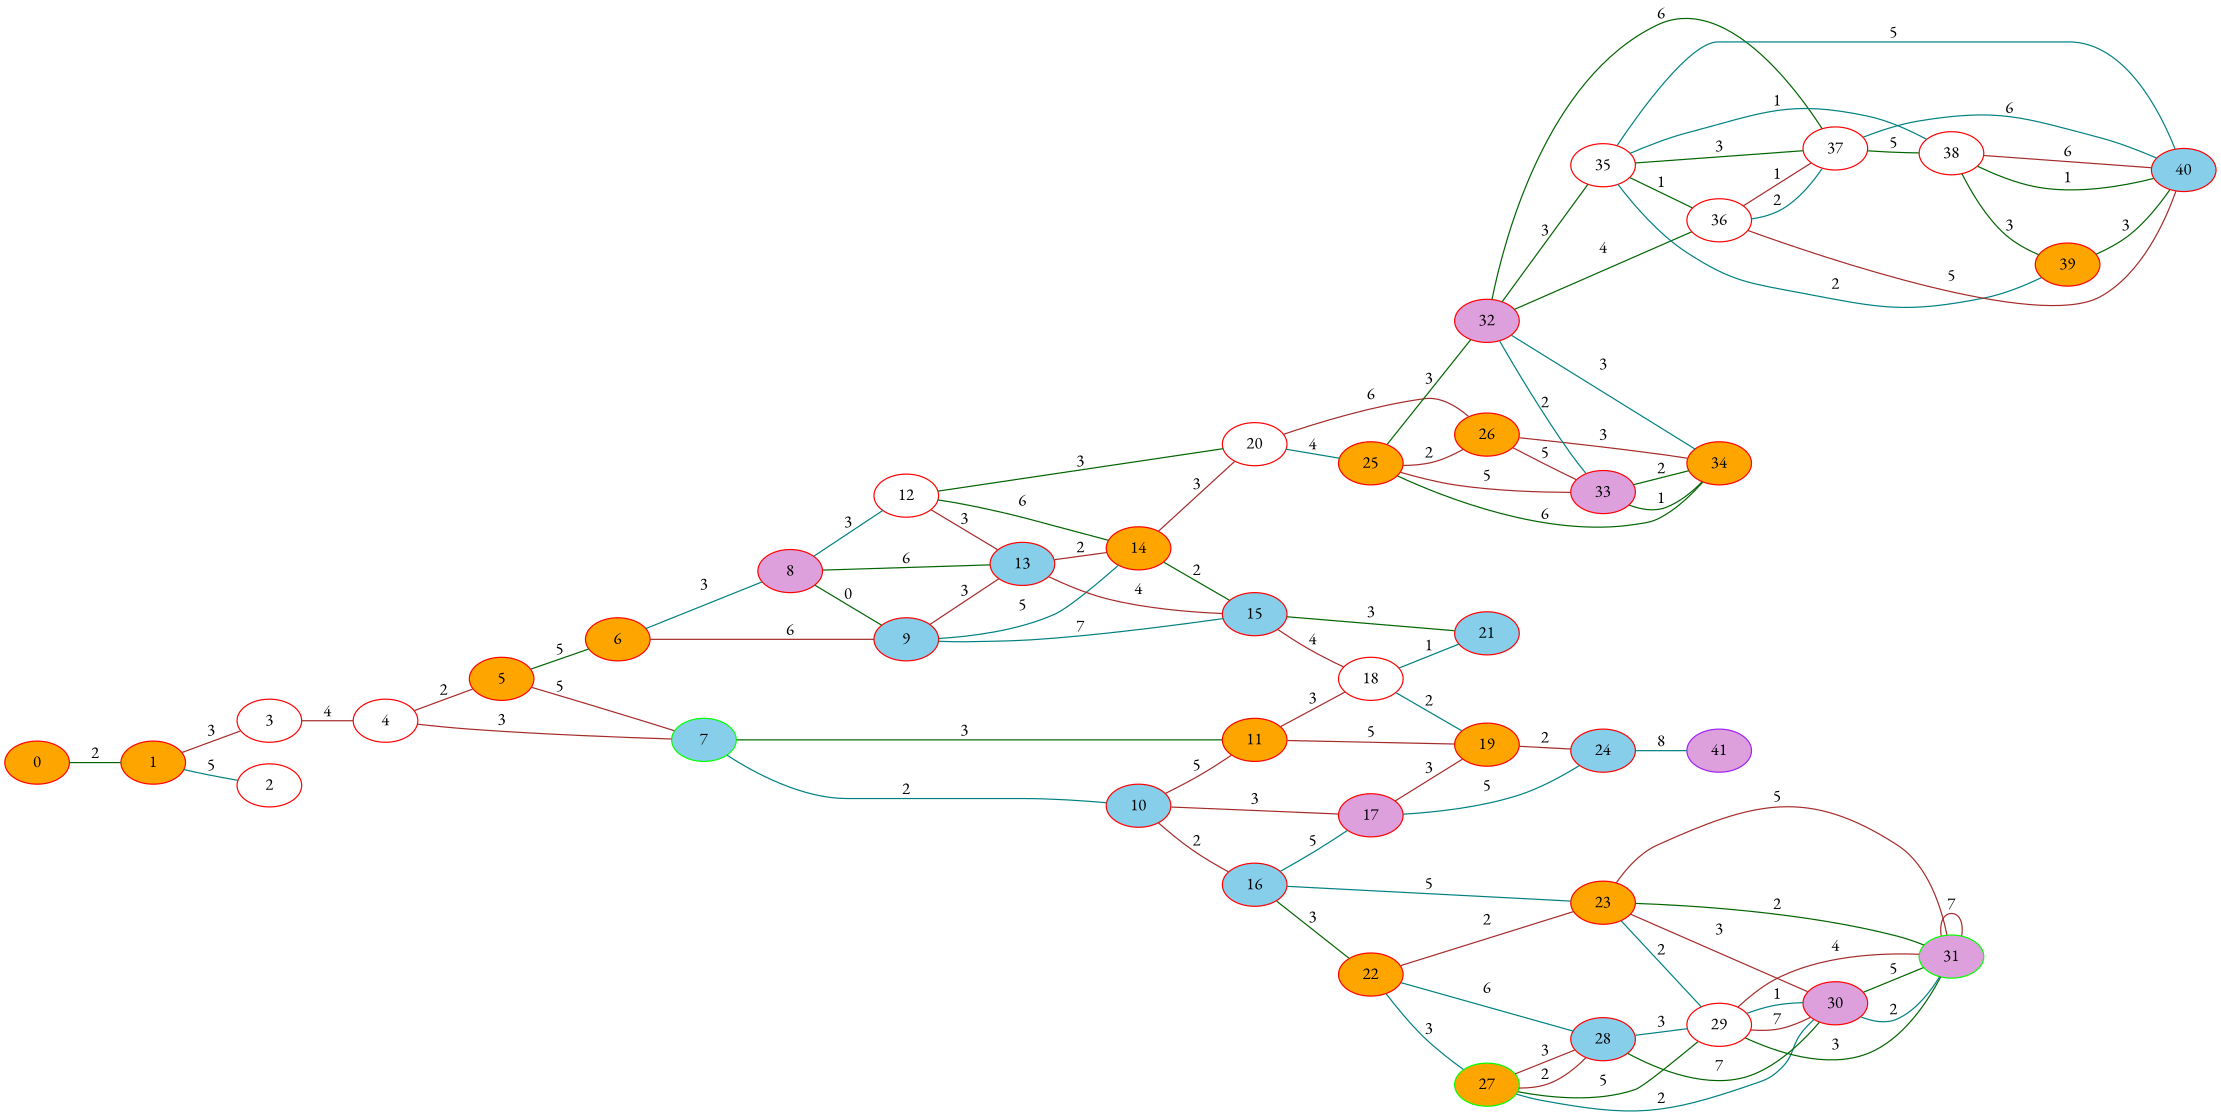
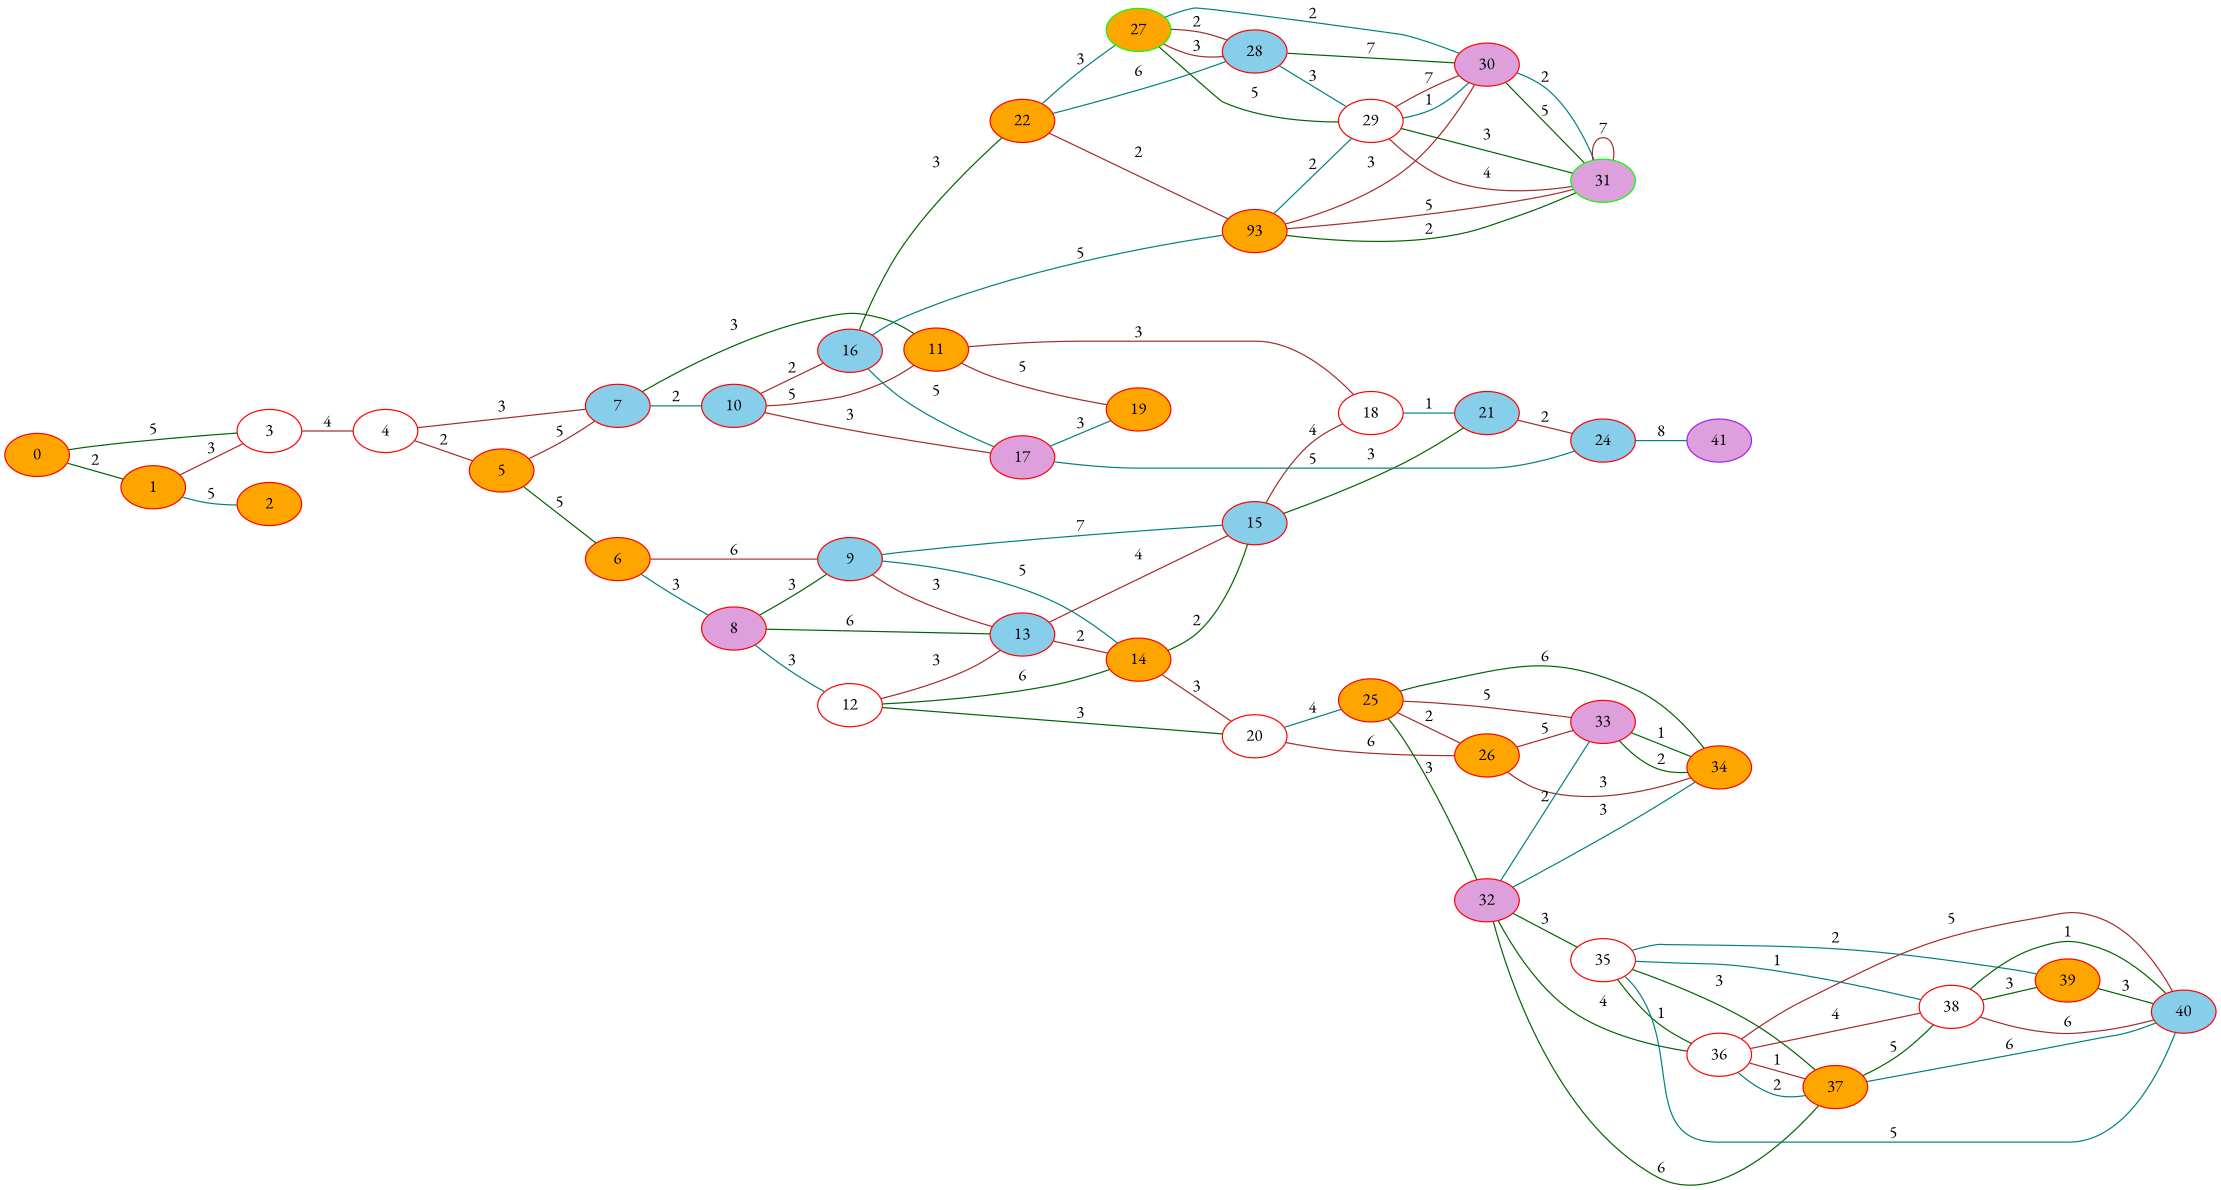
node "37": fillcolor white -> orange
edge "3" -- "0": added, label "5"
edge "8" -- "9": label "0" -> "3"
edge "18" -- "19": removed, label "2"
node "7": color green -> red
edge "19" -- "24": now "21" -- "24"
edge "19" -- "17": color brown -> teal
node "2": fillcolor white -> orange
node "23": label "23" -> "93"
edge "38" -- "36": added, label "4"
